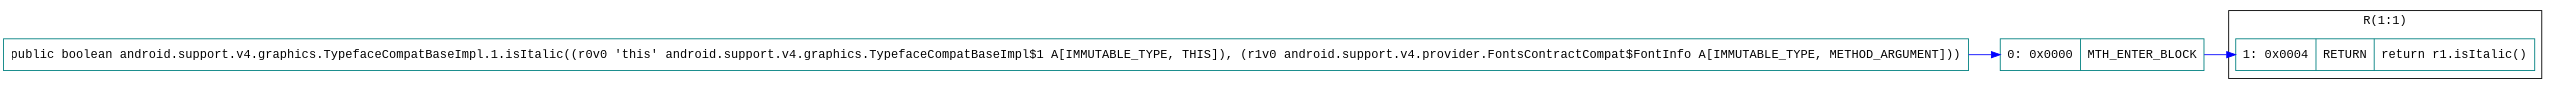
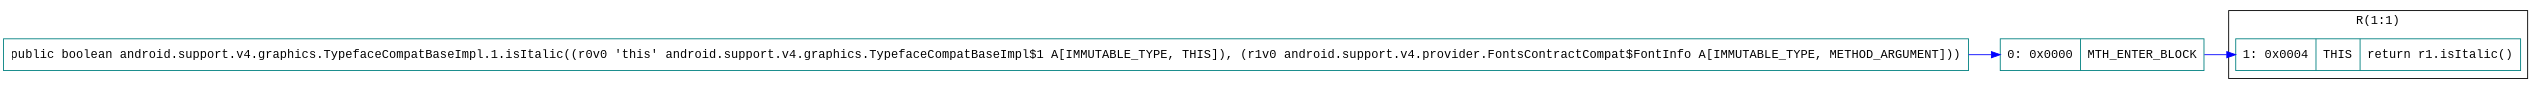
node "1: 0x0004": text "RETURN" -> "THIS"
